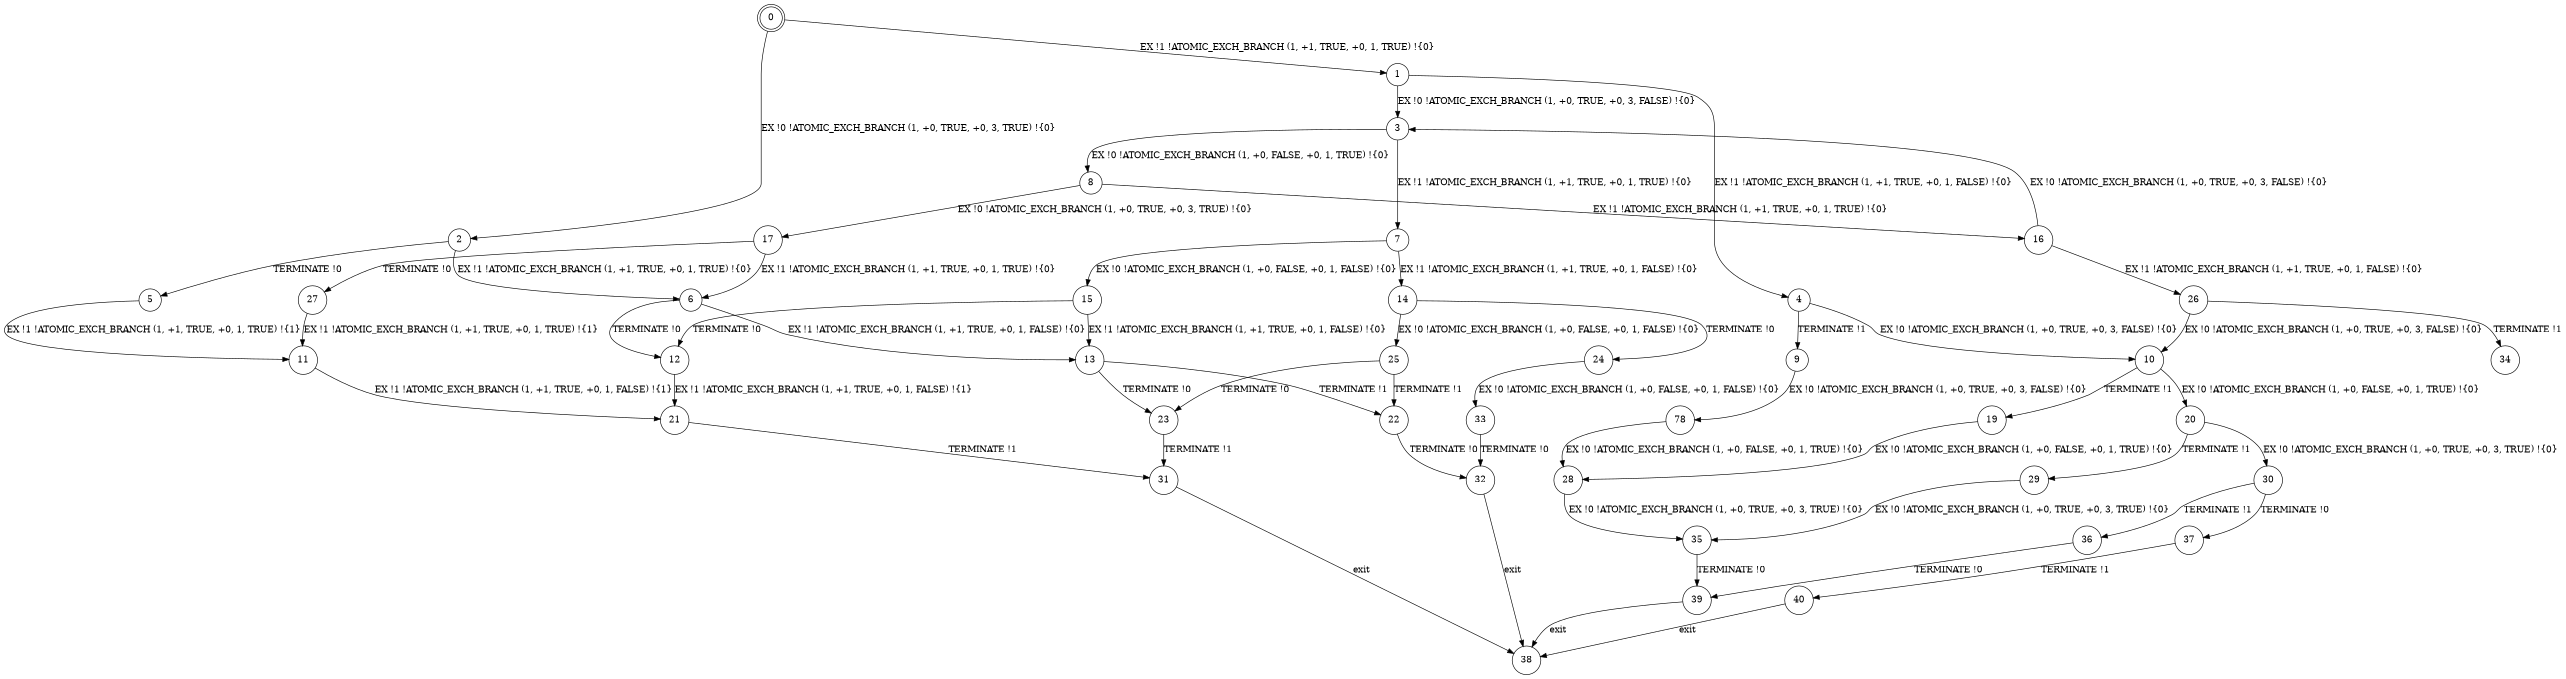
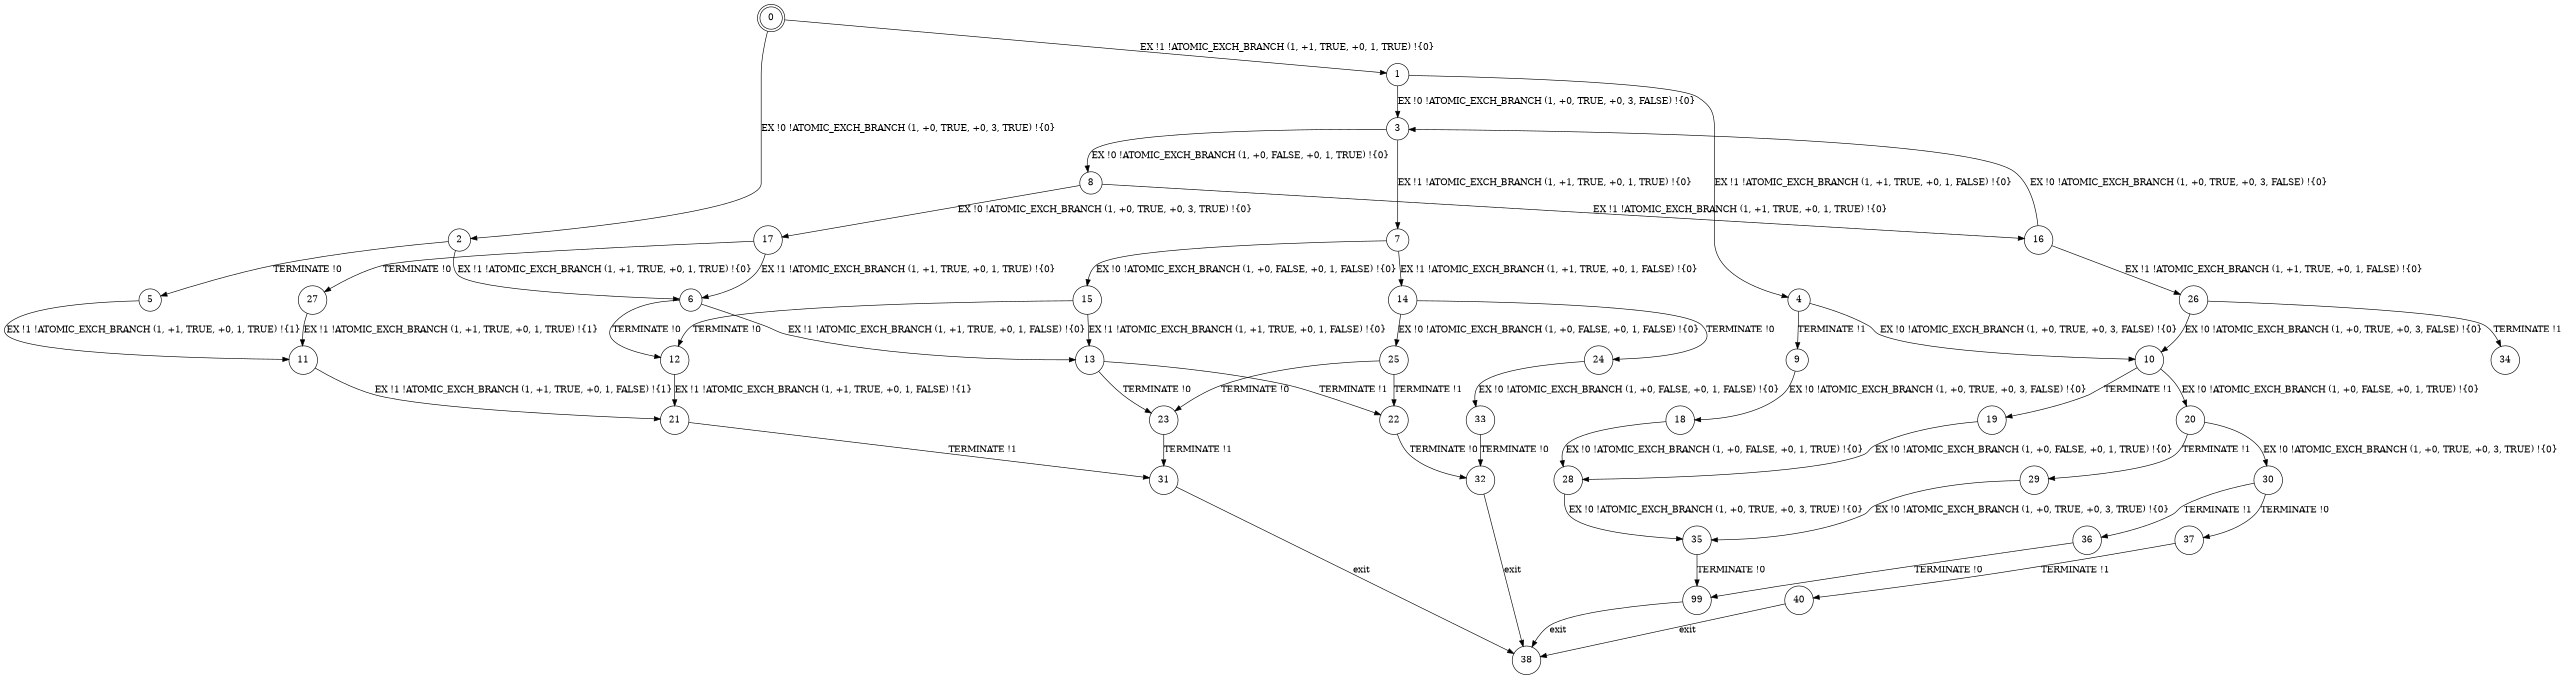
node "78": label "78" -> "18"
node "39": label "39" -> "99"
